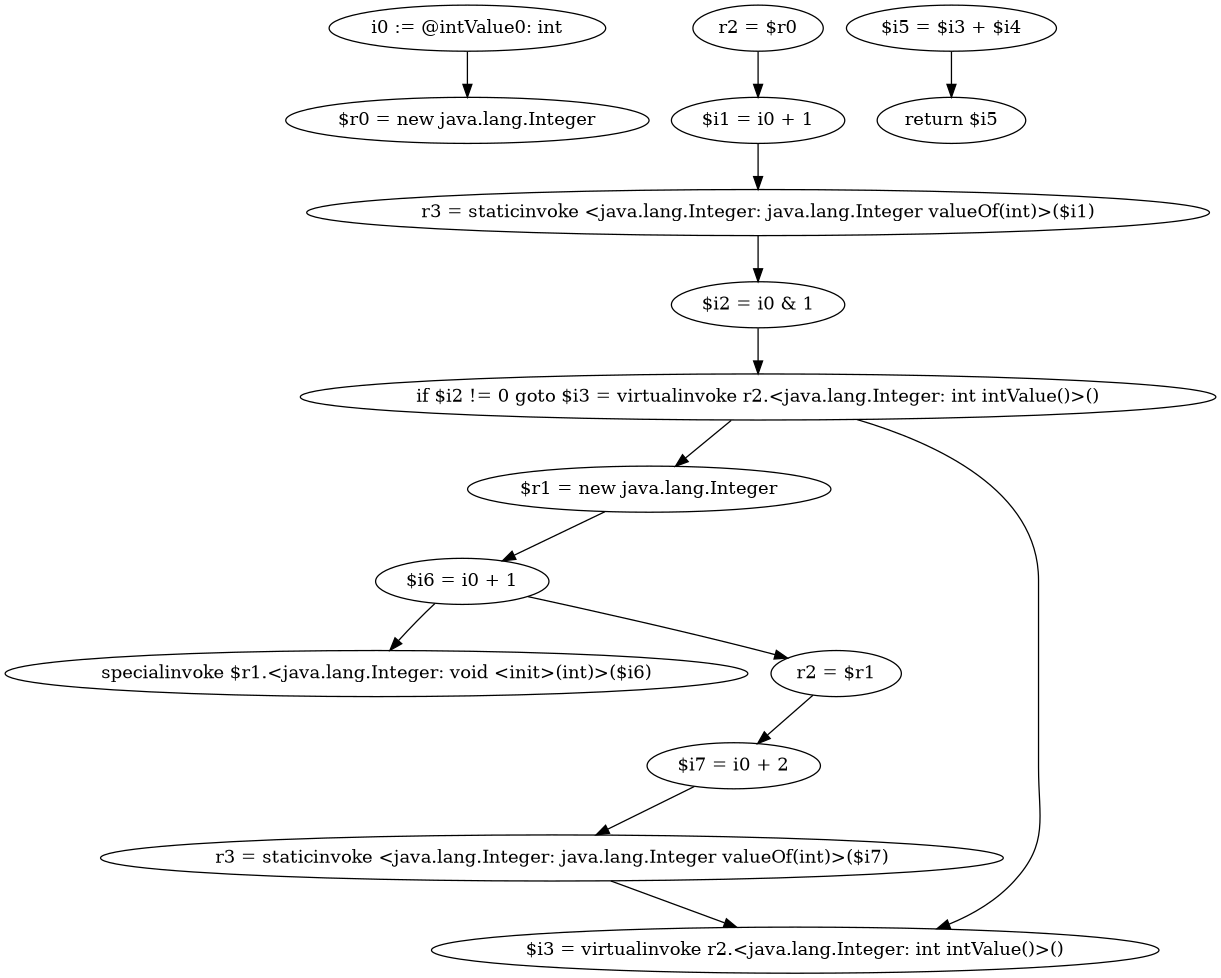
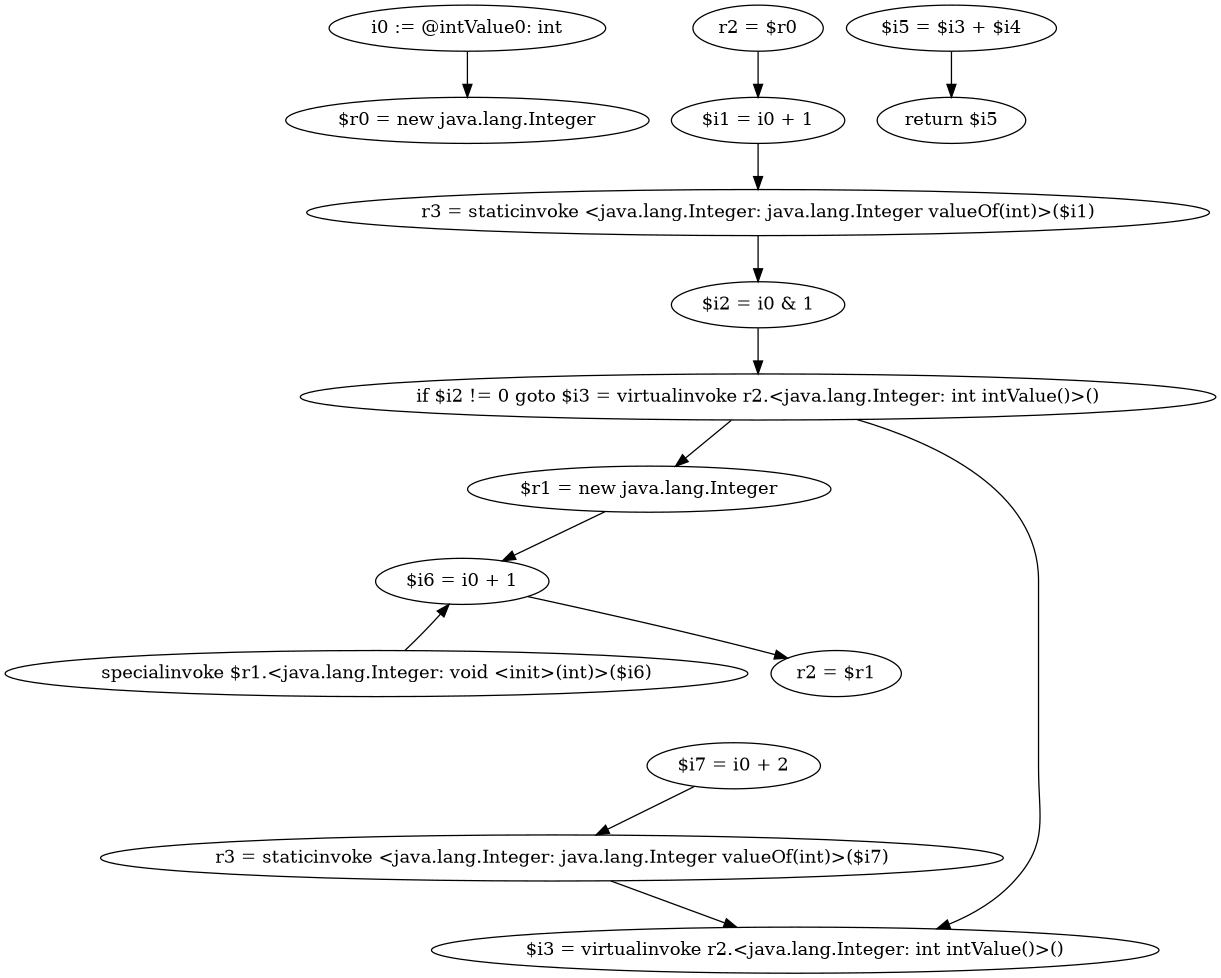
edge "$i6 = i0 + 1" -> "specialinvoke $r1.<java.lang.Integer: void <init>(int)>($i6)": reversed
edge "r2 = $r1" -> "$i7 = i0 + 2": removed
